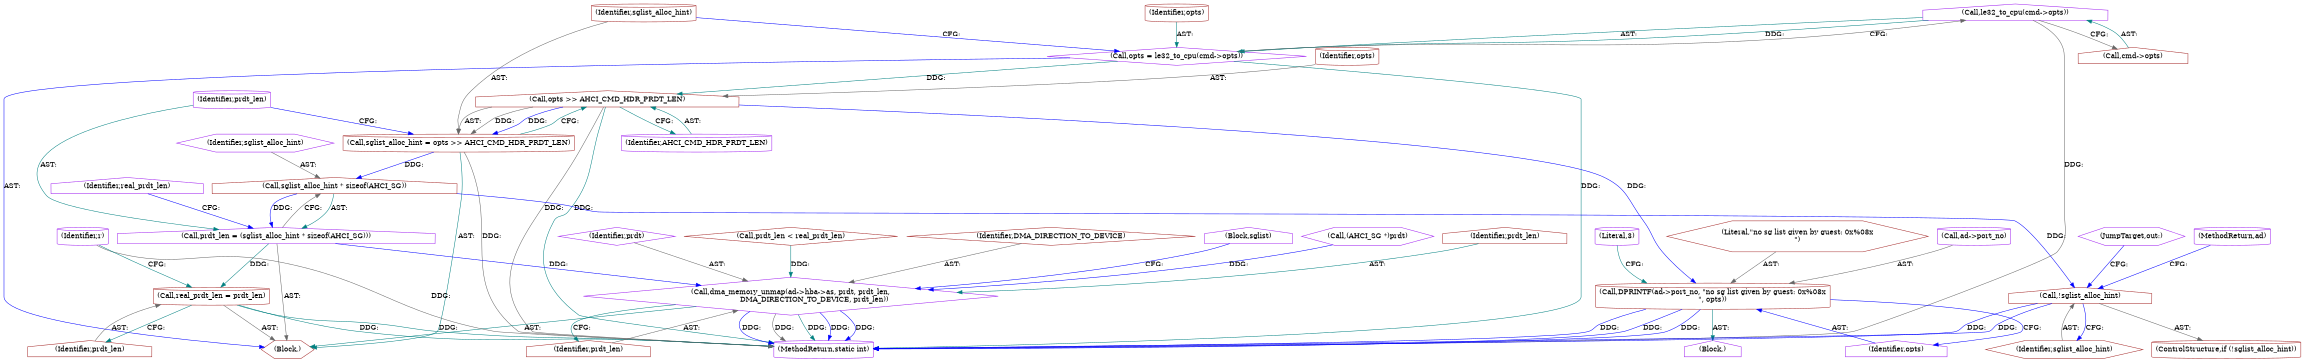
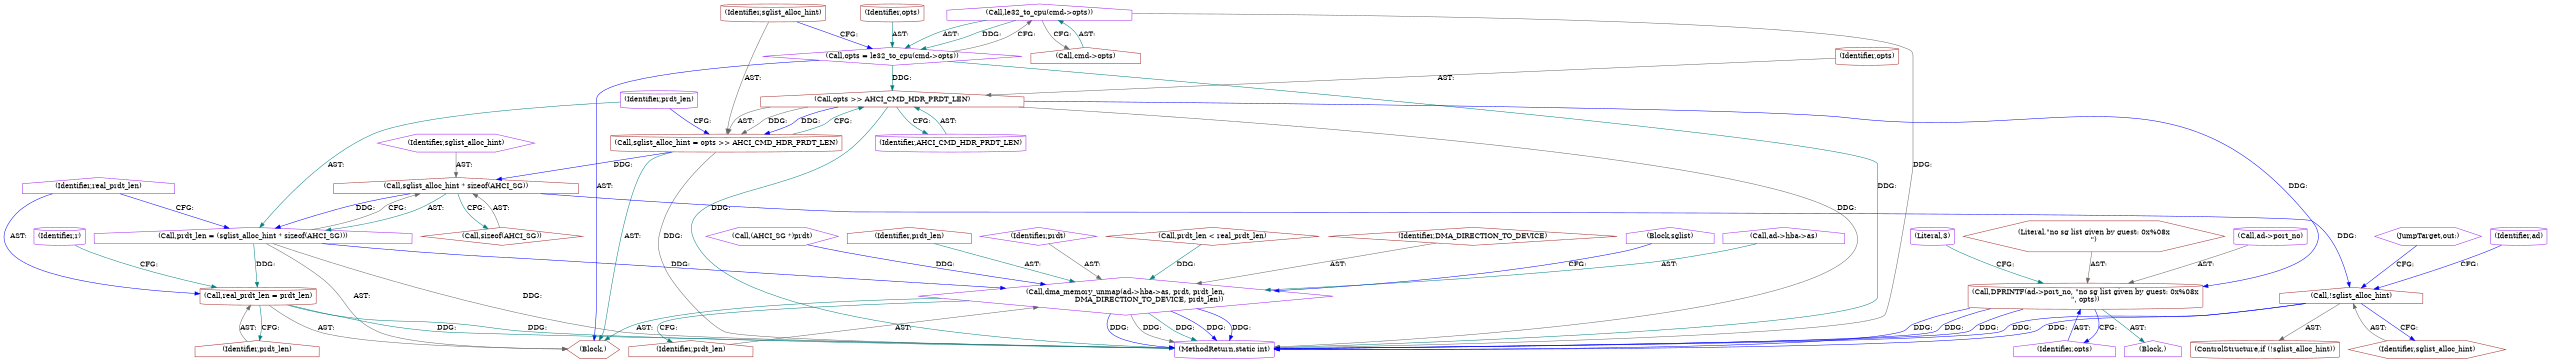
node "(Call,sizeof(AHCI_SG))": added
node "(Call,ad->hba->as)": added
node "(MethodReturn,ad)": label "(MethodReturn,ad)" -> "(Identifier,ad)"
edge "(Identifier,real_prdt_len)" -> "(Call,real_prdt_len = prdt_len)": added, label "AST:"
edge "(Identifier,r)" -> "(MethodReturn,static int)": now "(Call,prdt_len = (sglist_alloc_hint * sizeof(AHCI_SG)))" -> "(MethodReturn,static int)"
